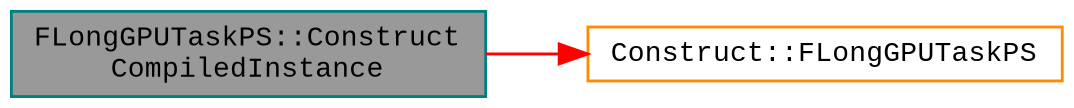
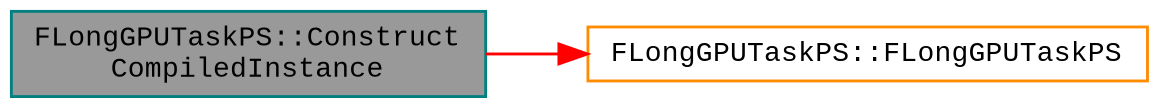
node "Construct::FLongGPUTaskPS": label "Construct::FLongGPUTaskPS" -> "FLongGPUTaskPS::FLongGPUTaskPS"
